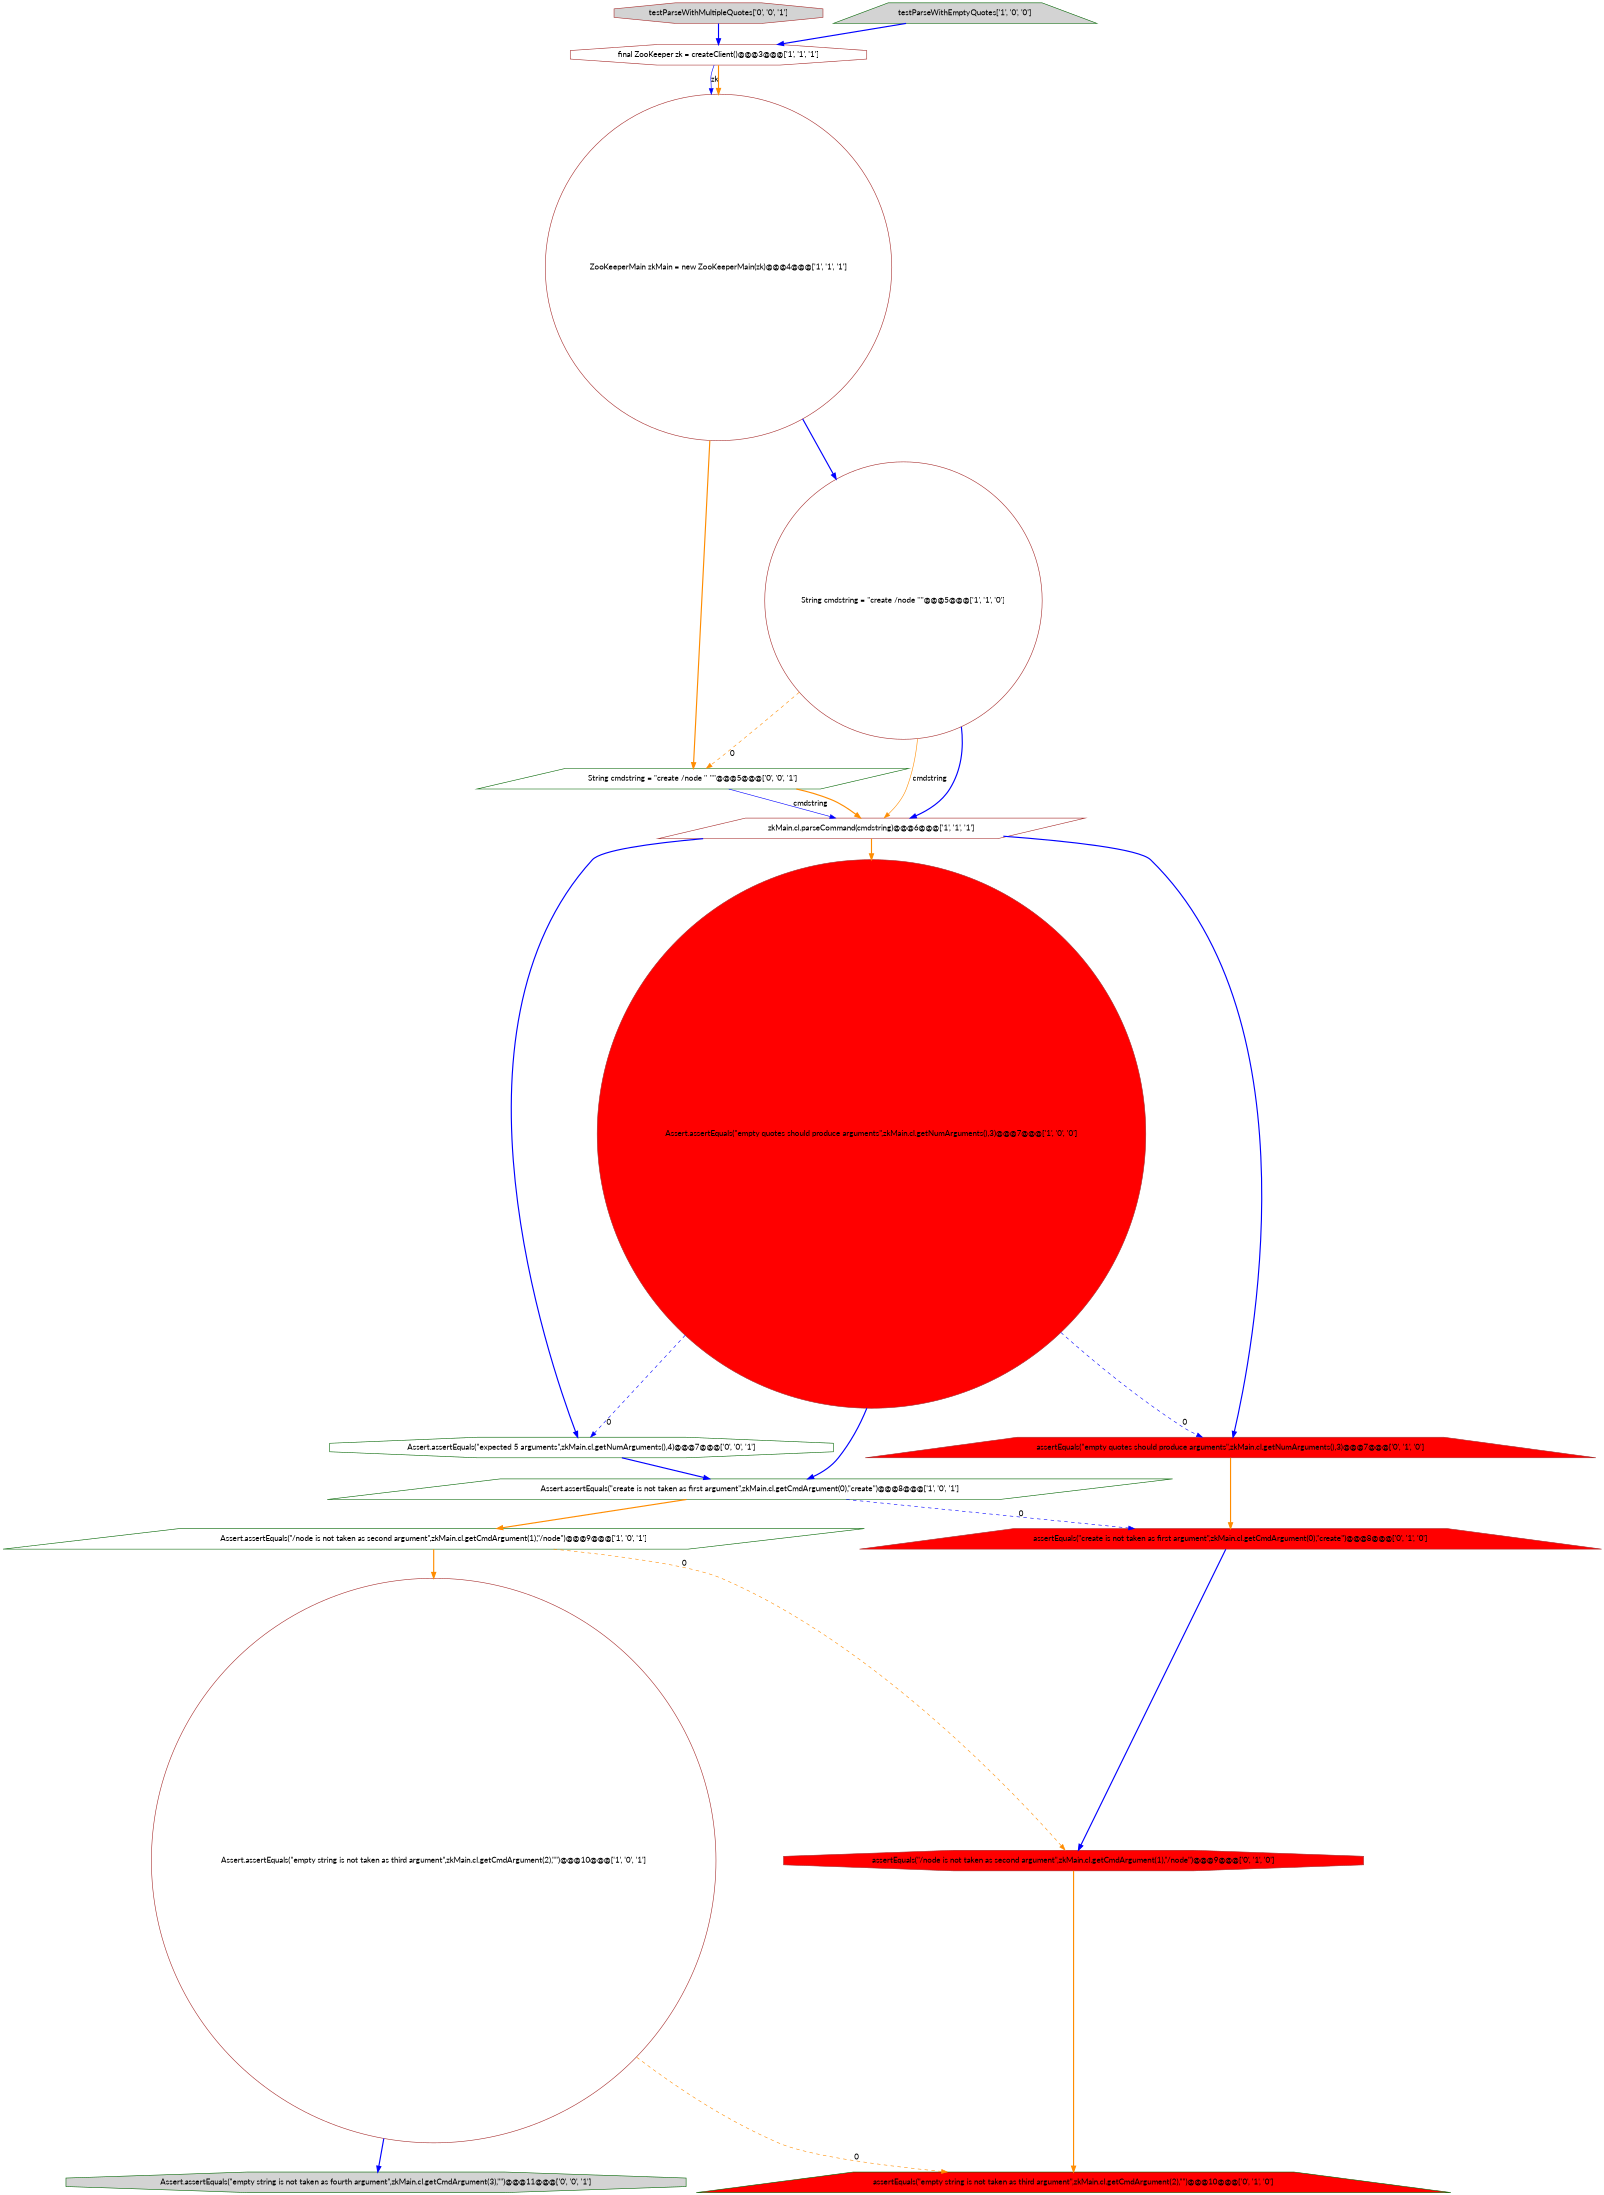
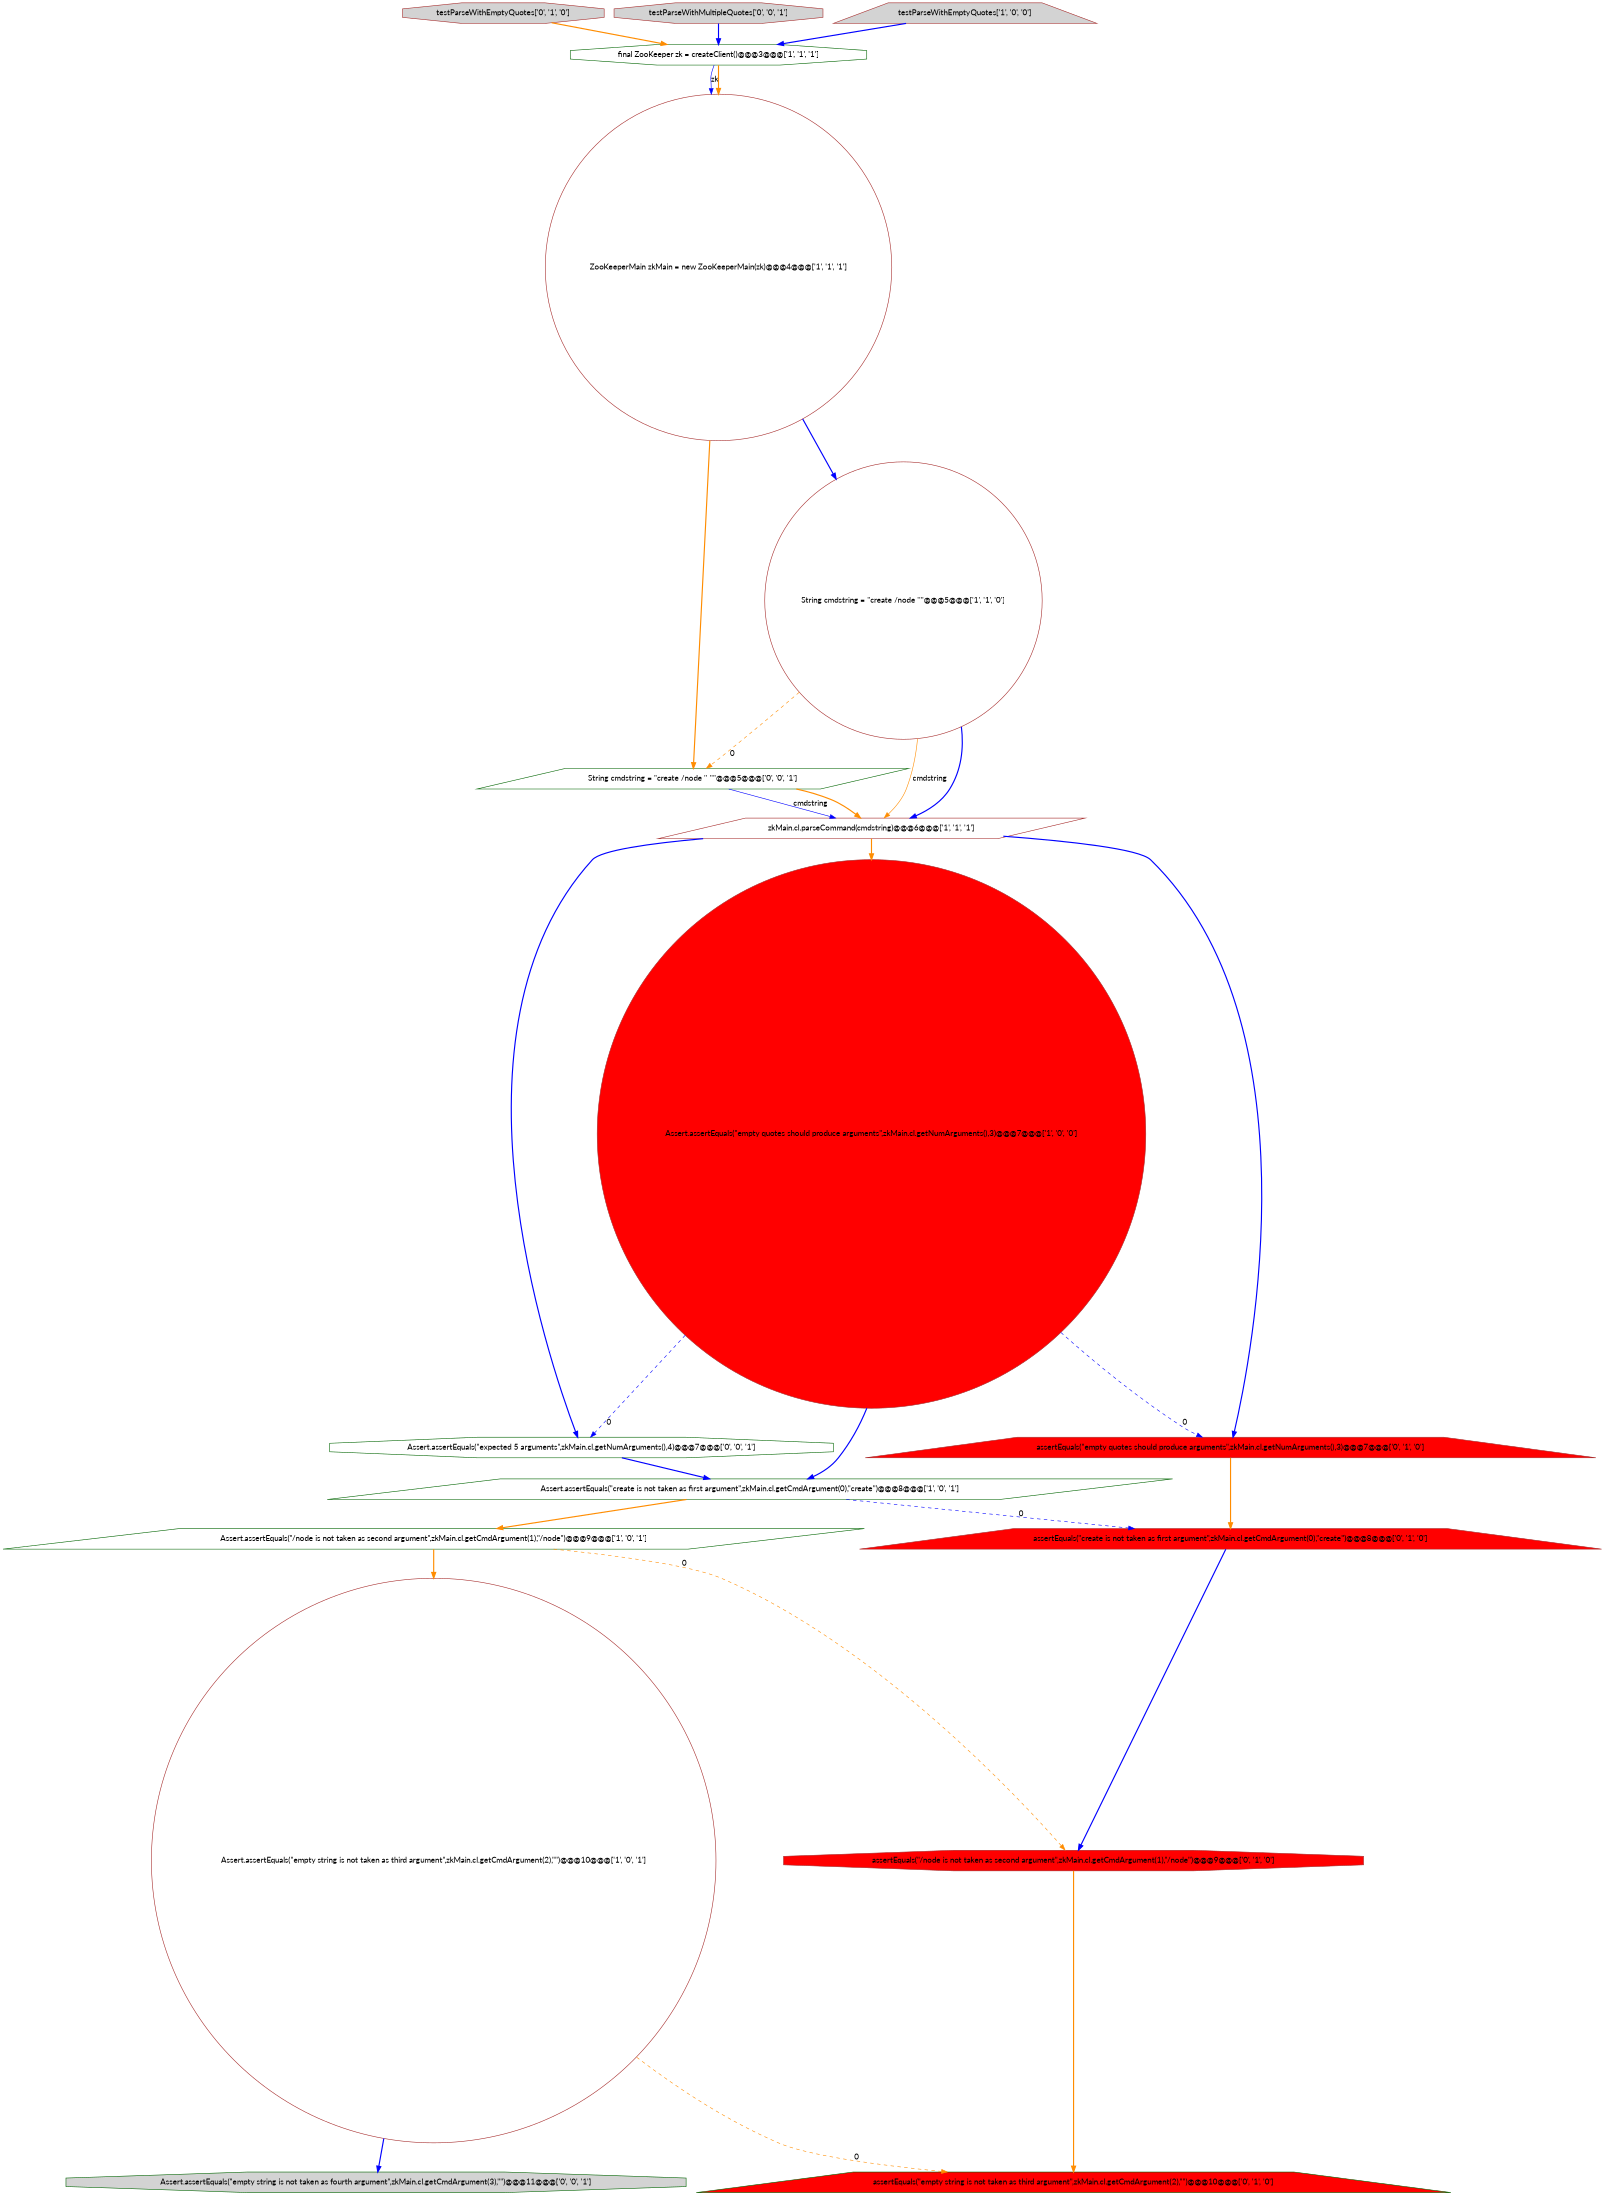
node "testParseWithEmptyQuotes['0', '1', '0']": added
node "testParseWithEmptyQuotes['1', '0', '0']": color darkgreen -> brown
node "final ZooKeeper zk = createClient()@@@3@@@['1', '1', '1']": color brown -> darkgreen
